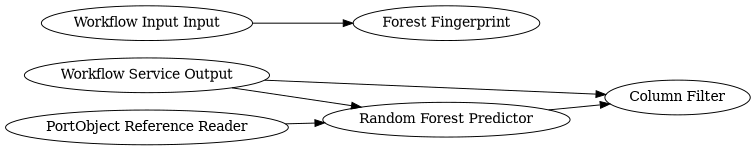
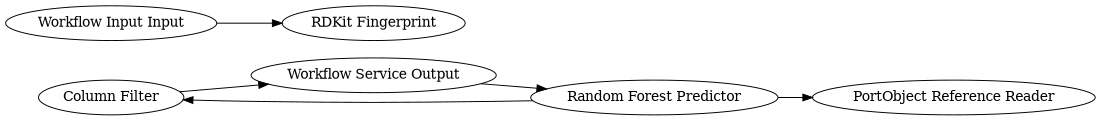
node "Forest Fingerprint": label "Forest Fingerprint" -> "RDKit Fingerprint"
edge "Workflow Service Output" -> "Column Filter": reversed
edge "PortObject Reference Reader" -> "Random Forest Predictor": reversed
